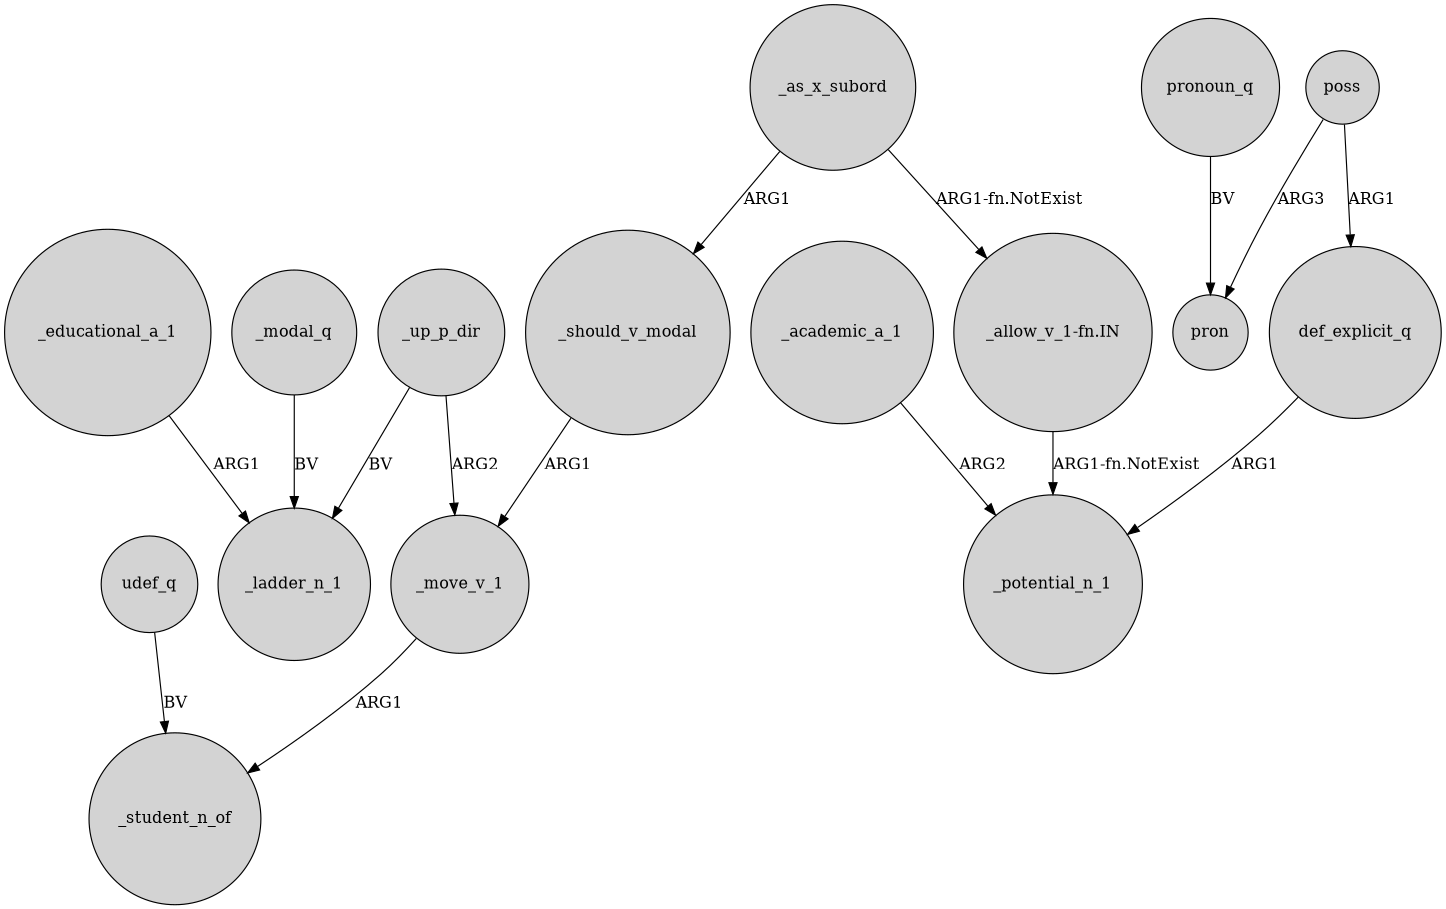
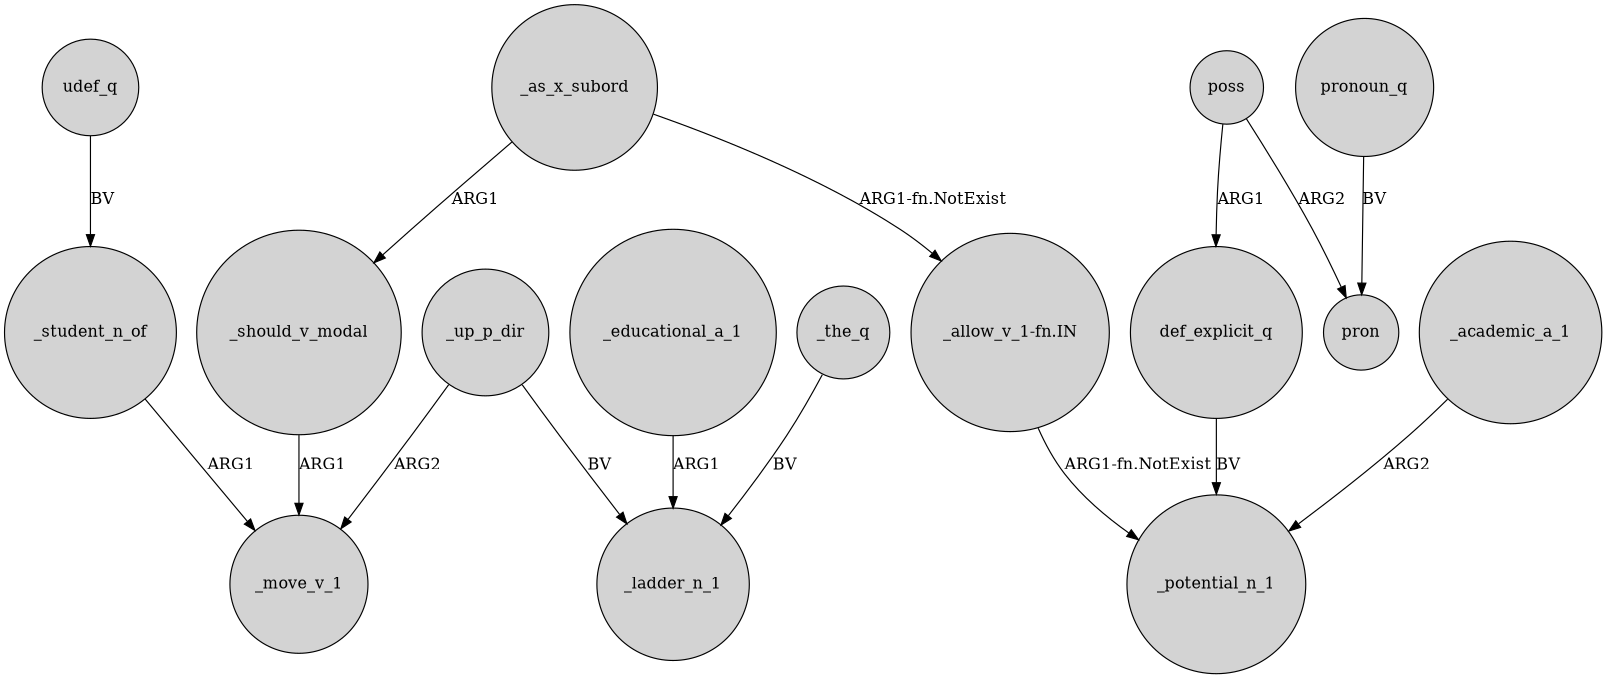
edge "poss" -> "pron": label "ARG3" -> "ARG2"
node "_modal_q": label "_modal_q" -> "_the_q"
edge "def_explicit_q" -> "_potential_n_1": label "ARG1" -> "BV"
edge "_move_v_1" -> "_student_n_of": reversed
